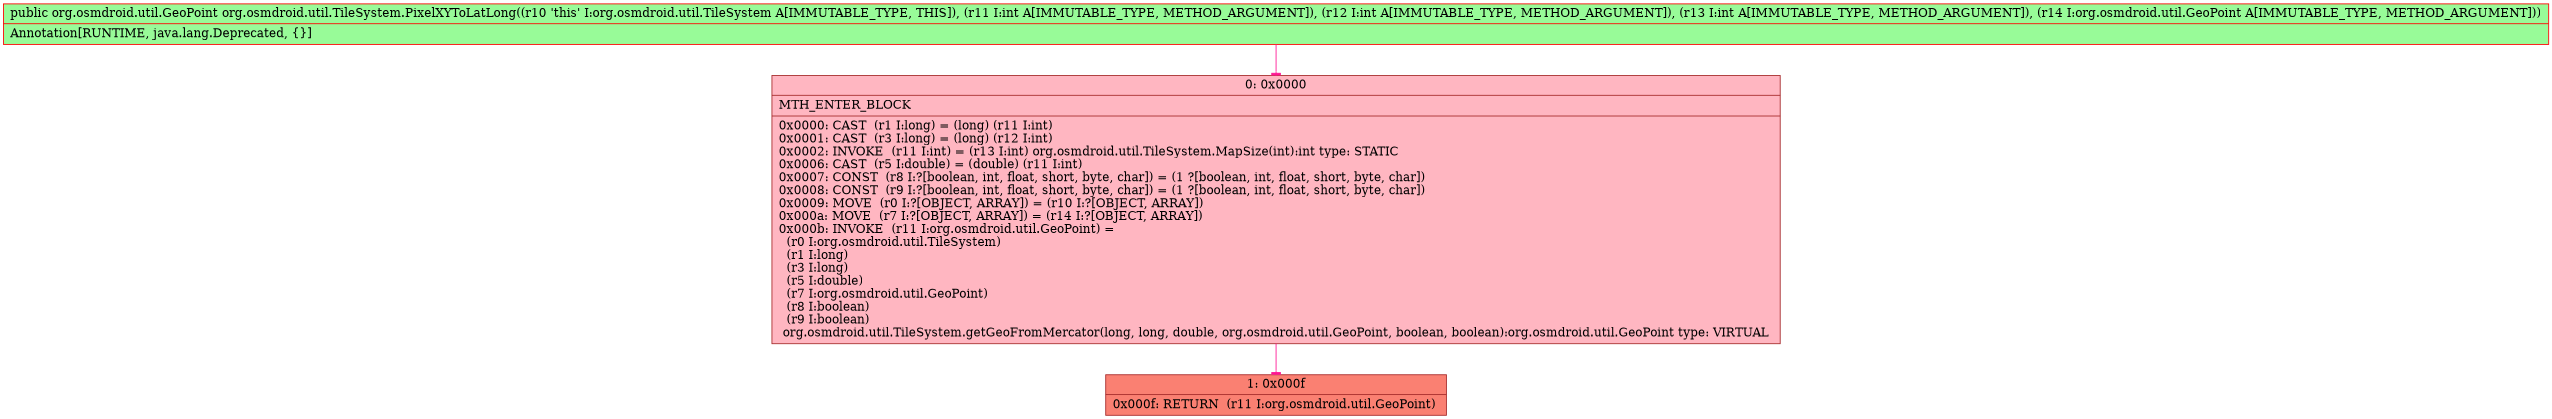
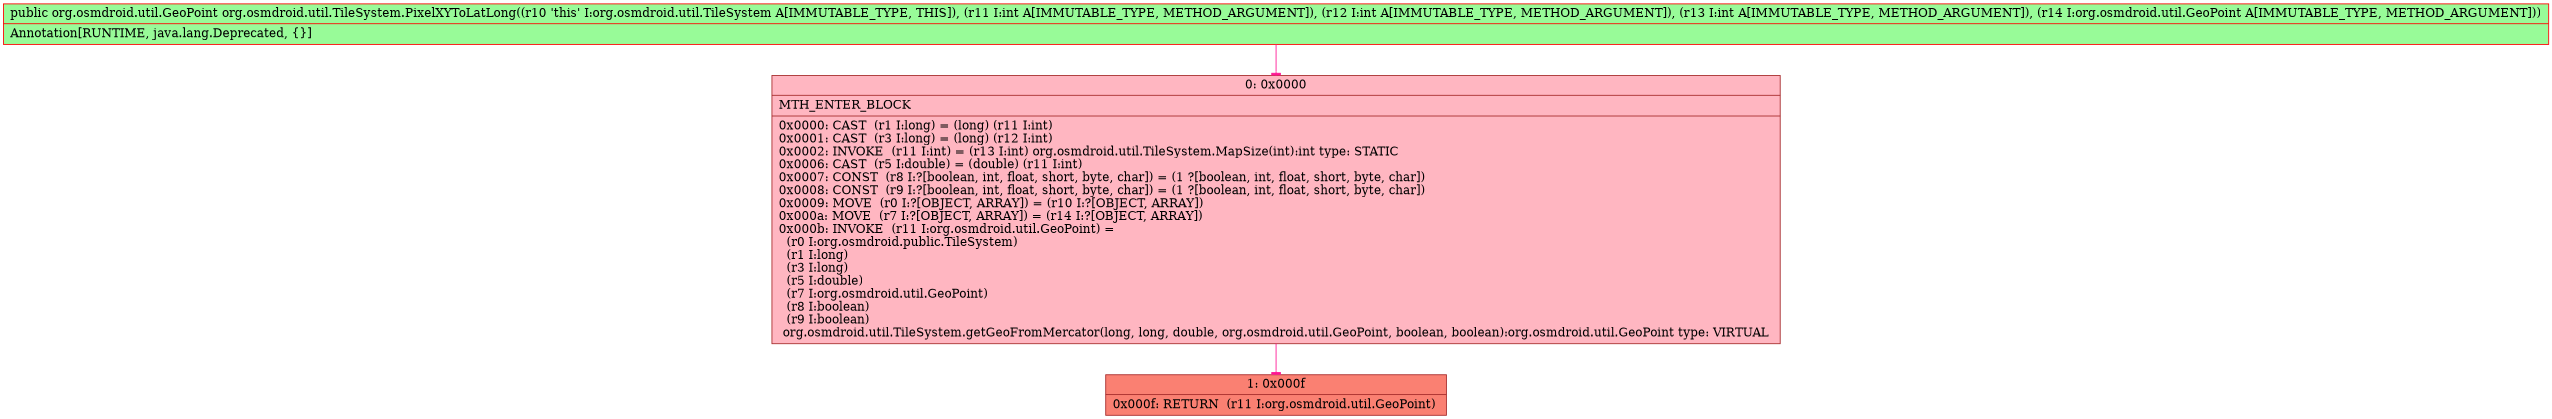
node "0: 0x0000": text "(r0 I:org.osmdroid.util.TileSystem)" -> "(r0 I:org.osmdroid.public.TileSystem)"
